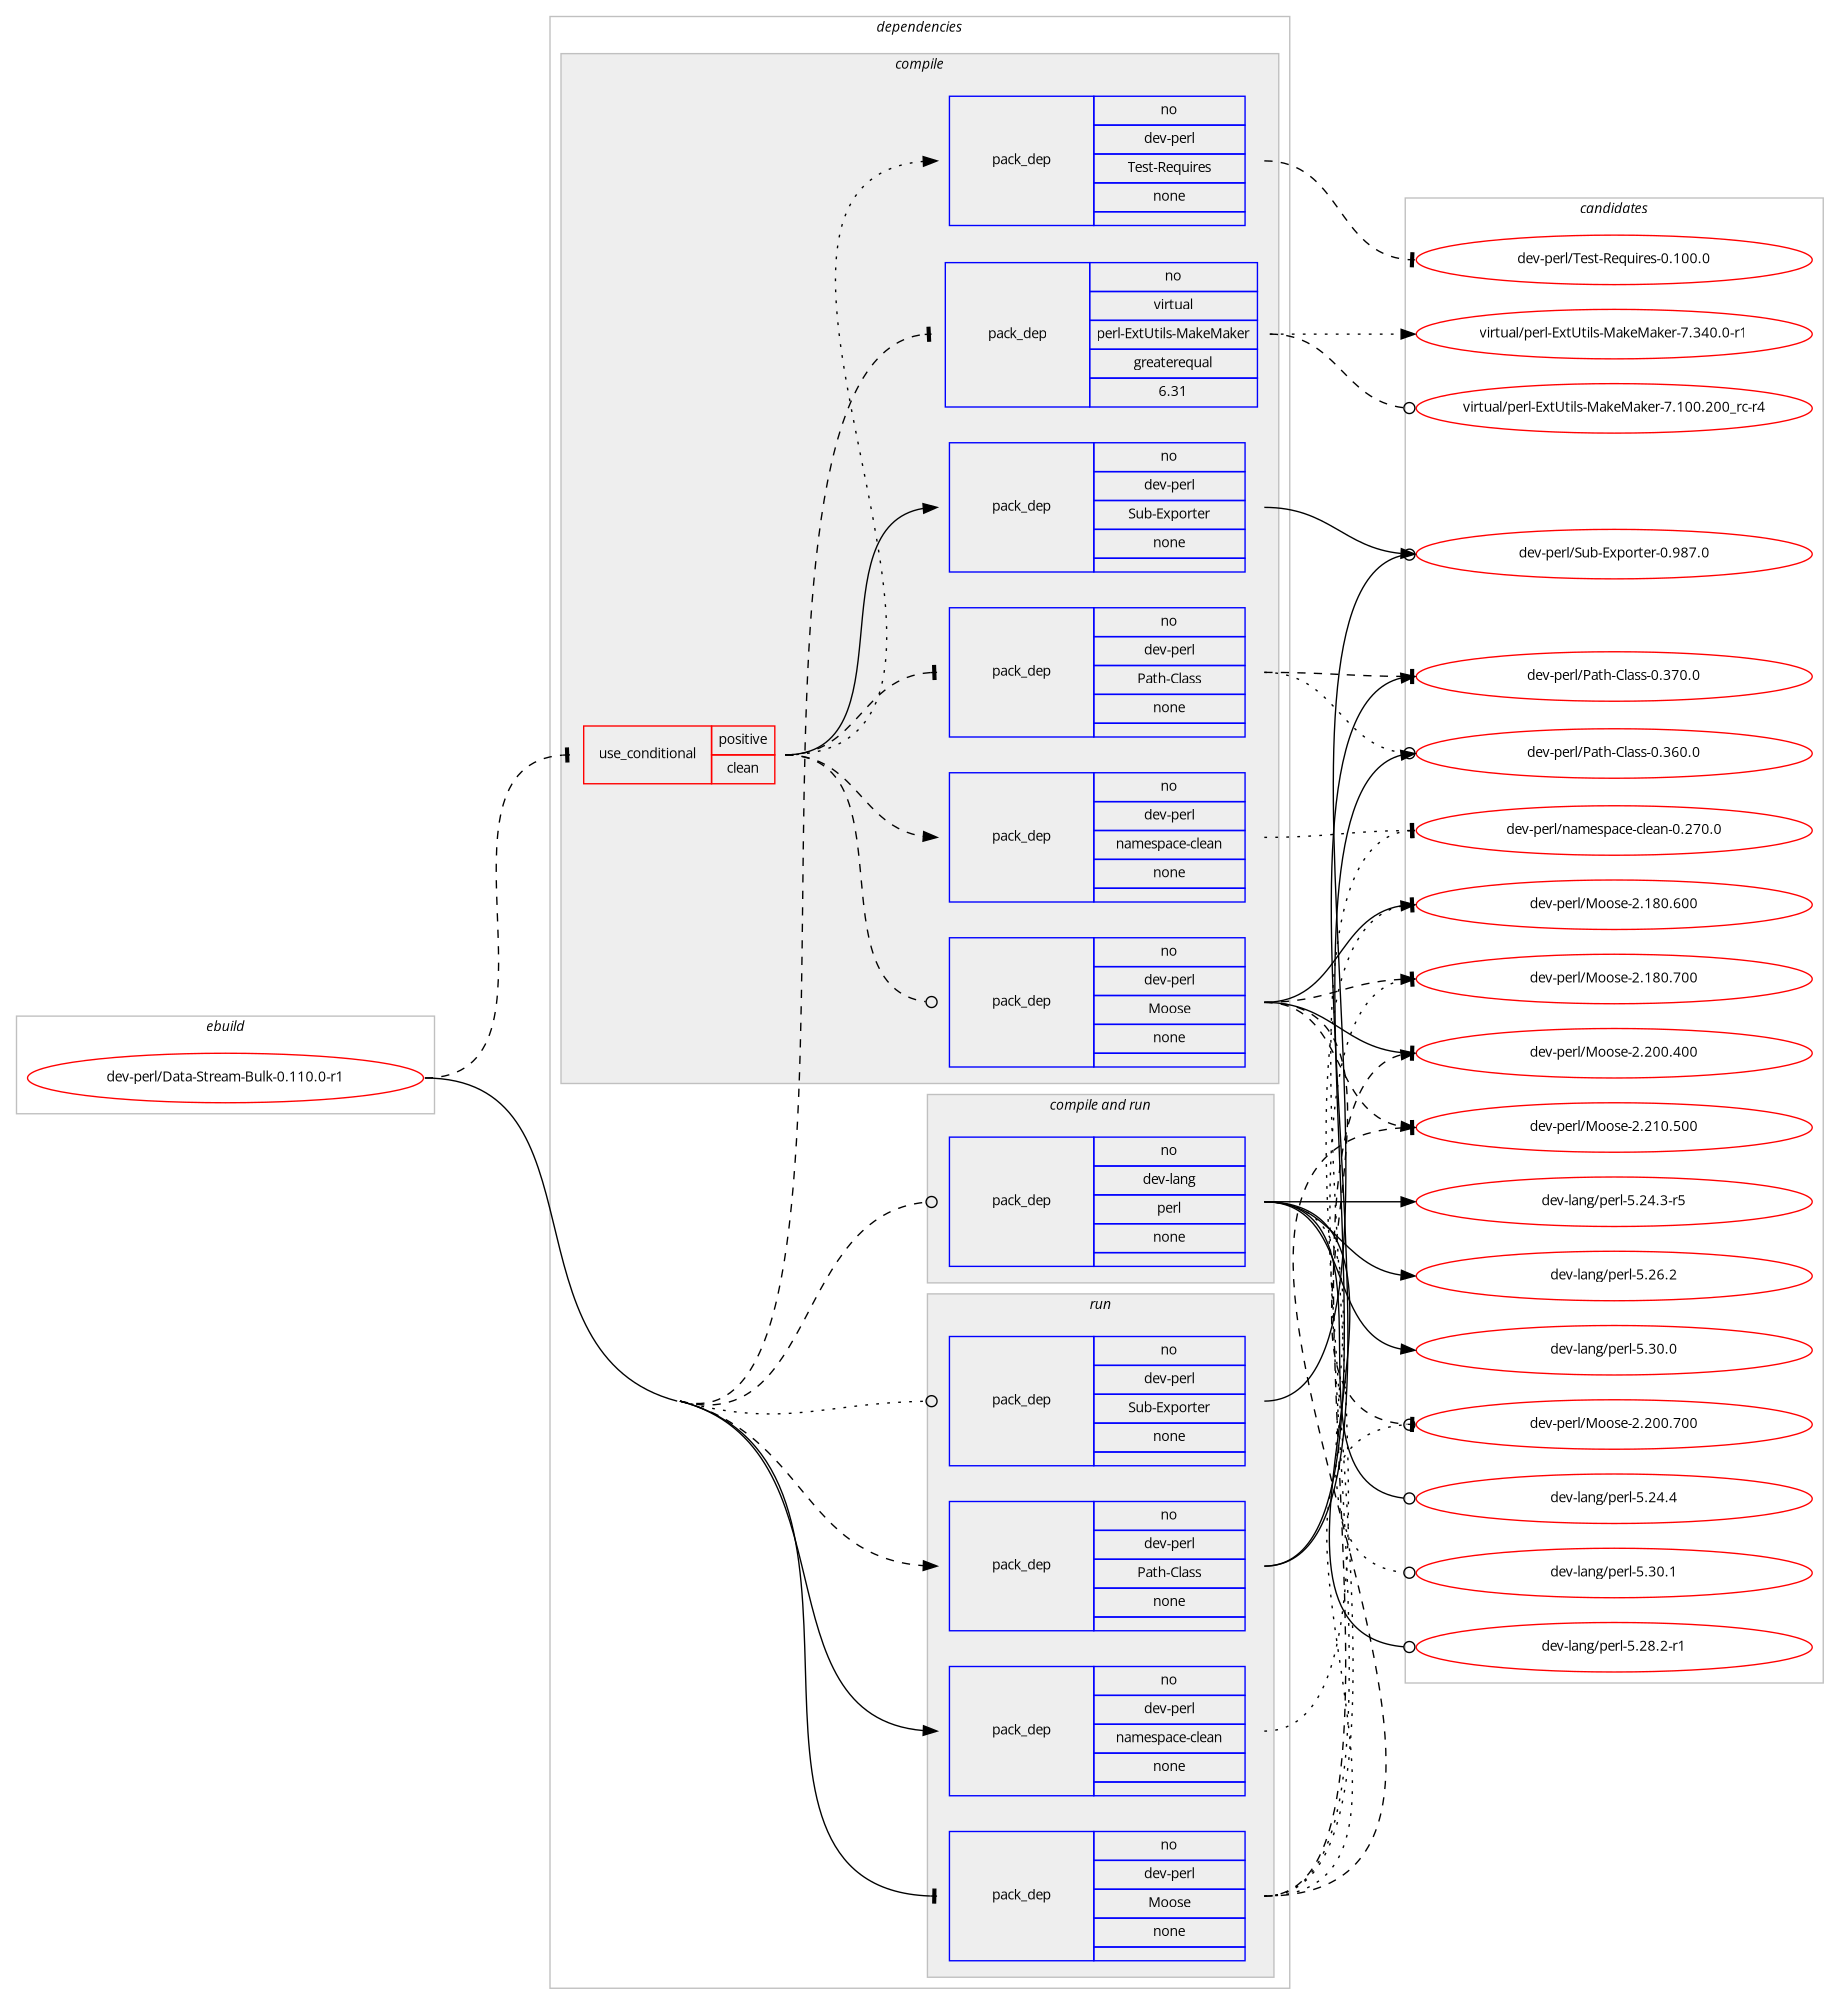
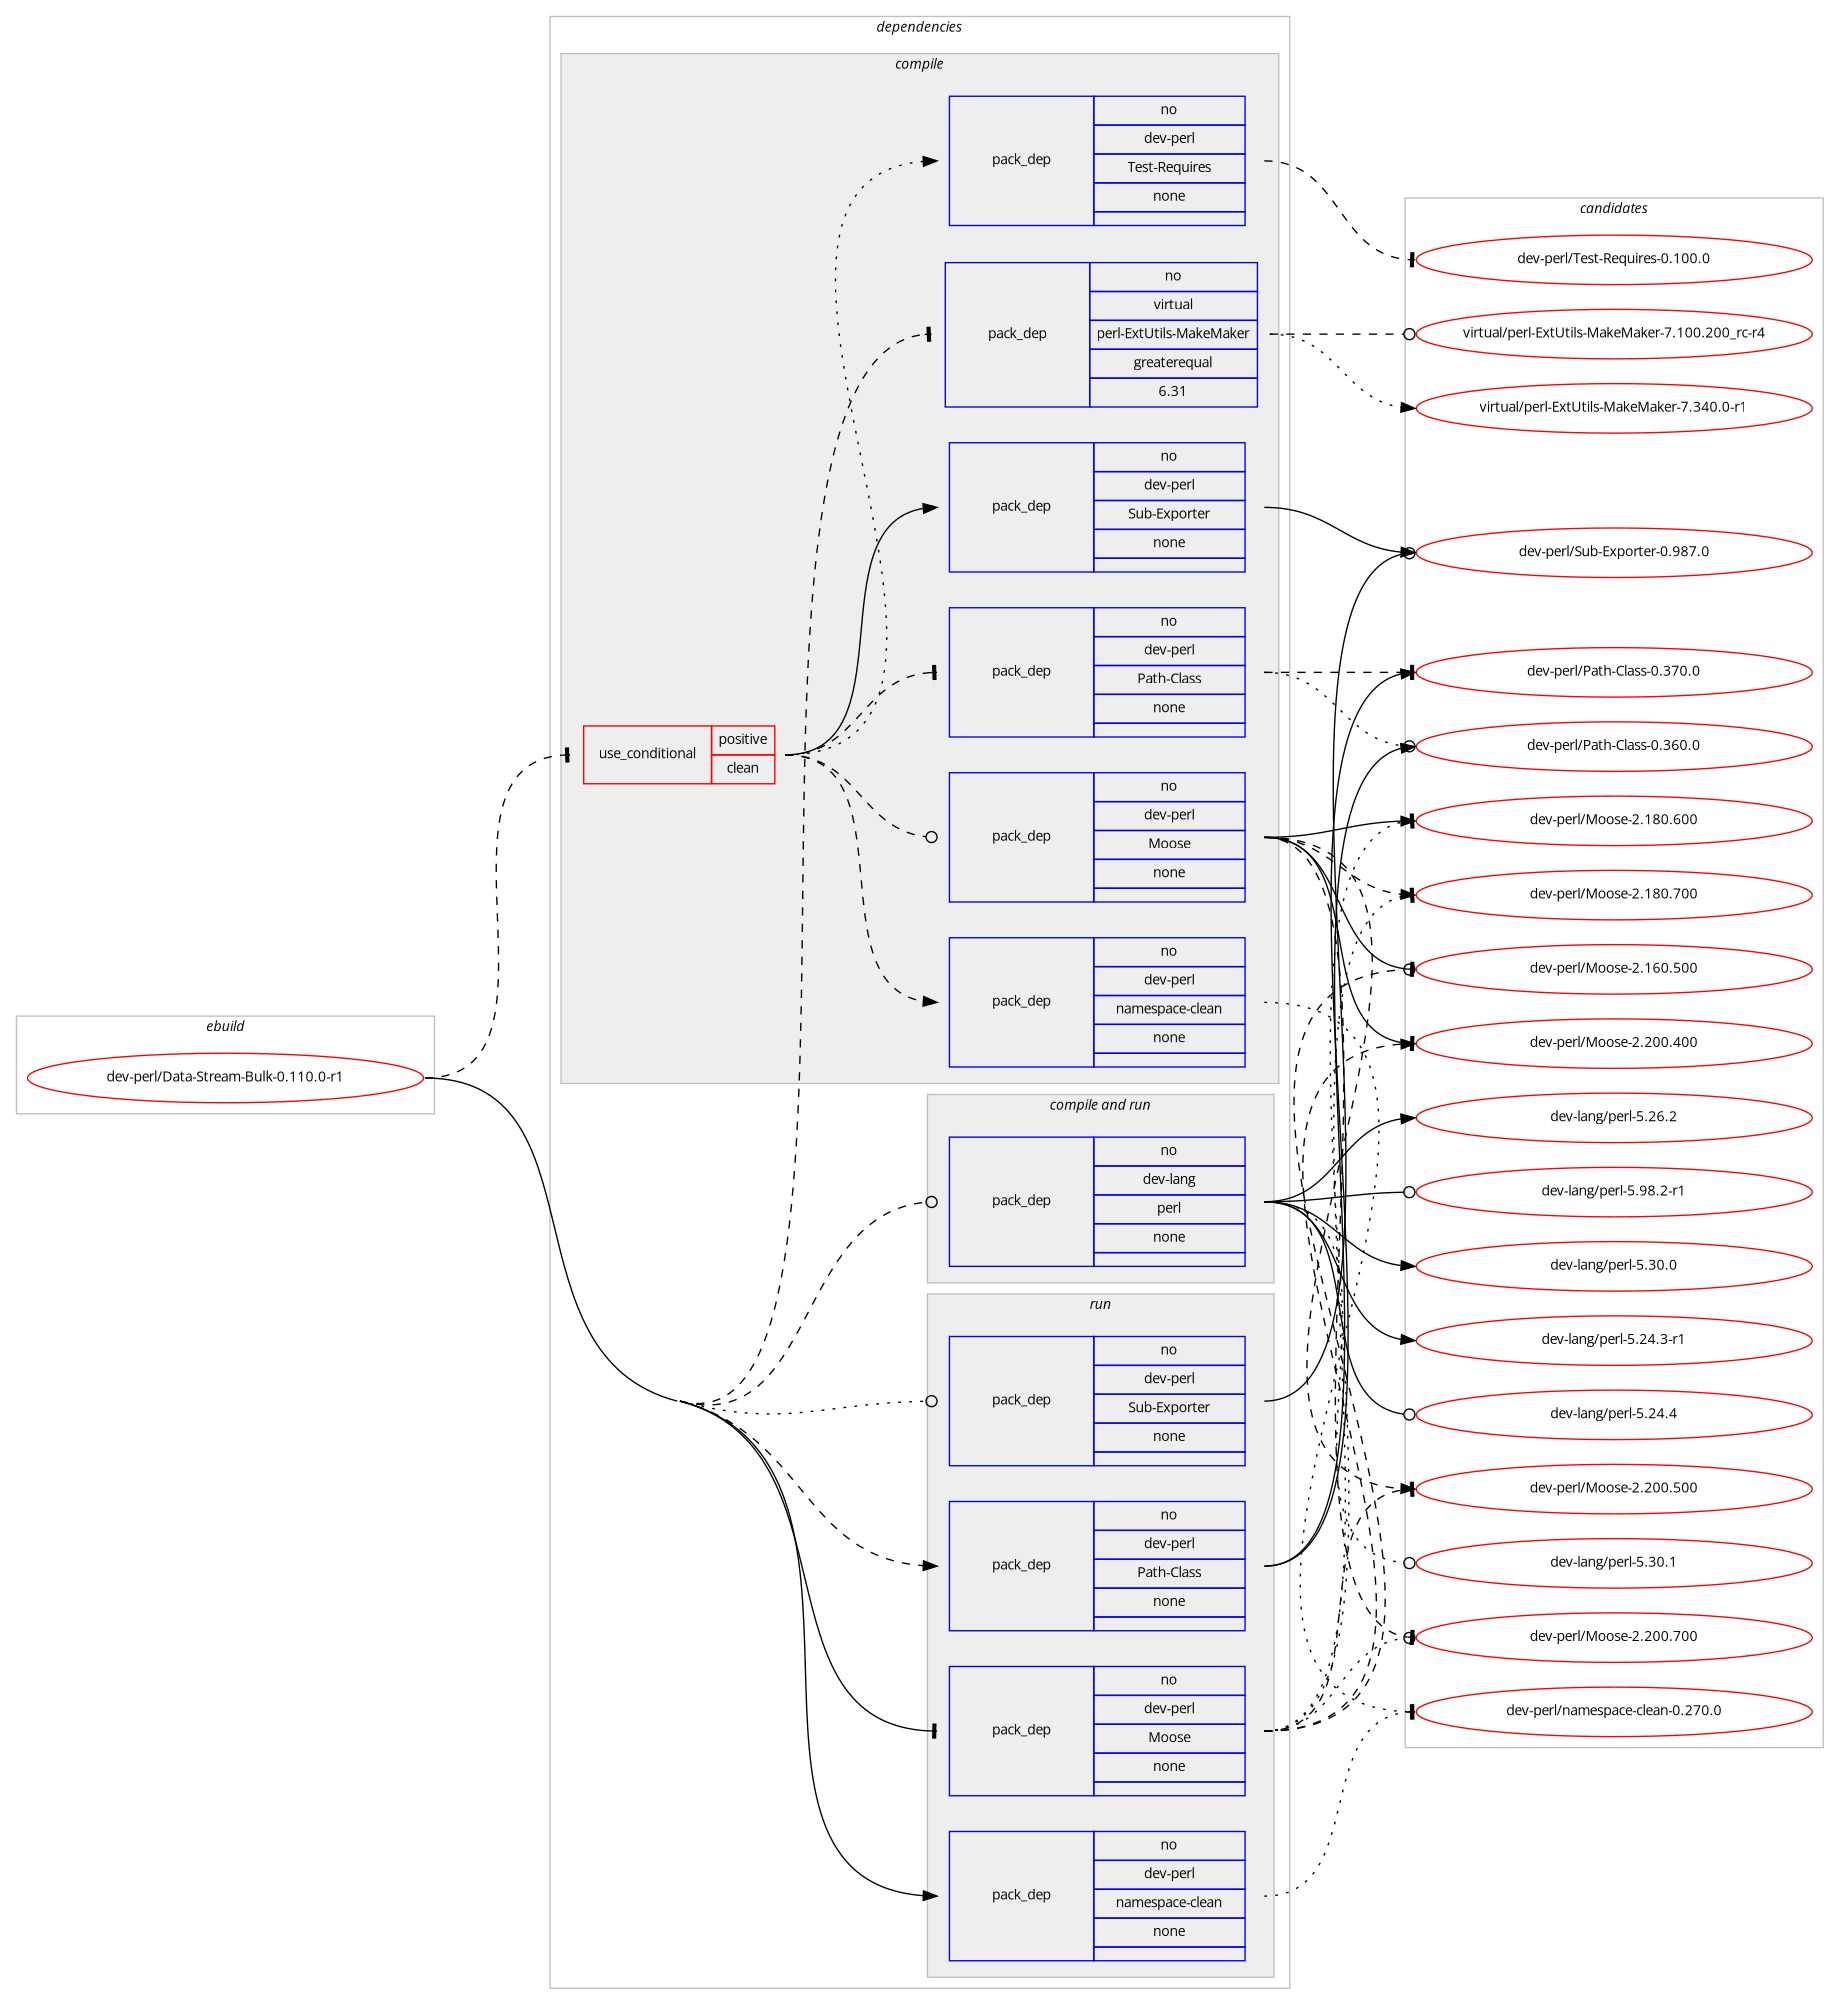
node "dev-perl/Moose-2.160.500": added
node "dev-perl/Moose-2.210.500": label "dev-perl/Moose-2.210.500" -> "dev-perl/Moose-2.200.500"
node "dev-lang/perl-5.24.3-r5": label "dev-lang/perl-5.24.3-r5" -> "dev-lang/perl-5.24.3-r1"
node "dev-lang/perl-5.28.2-r1": label "dev-lang/perl-5.28.2-r1" -> "dev-lang/perl-5.98.2-r1"
